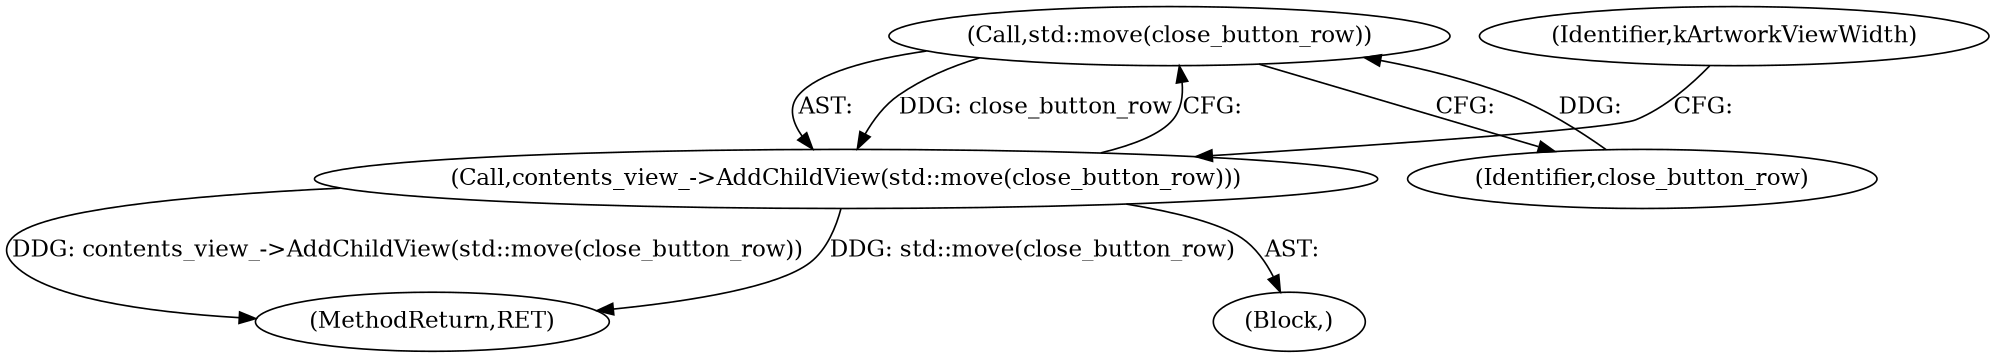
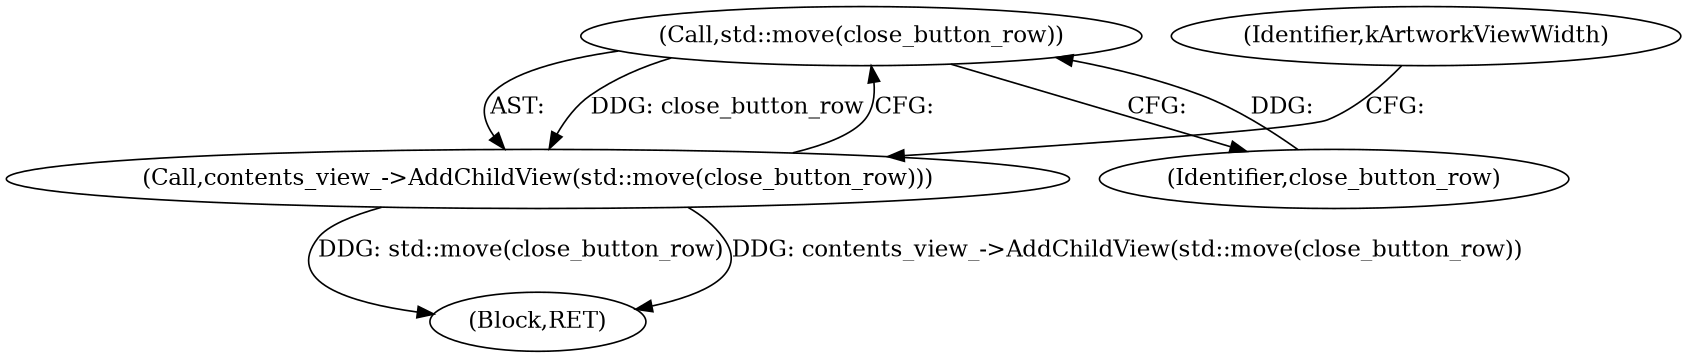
node "(MethodReturn,RET)": label "(MethodReturn,RET)" -> "(Block,RET)"
node "(Block,)": removed
